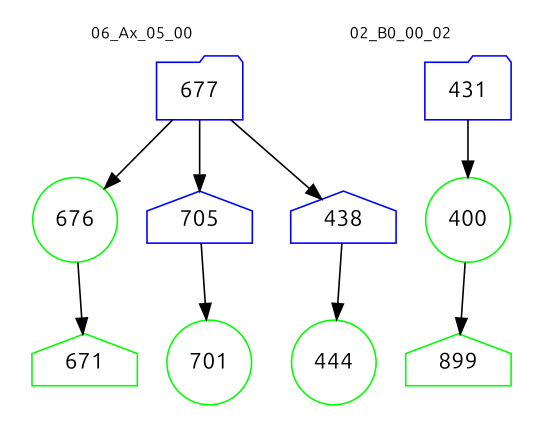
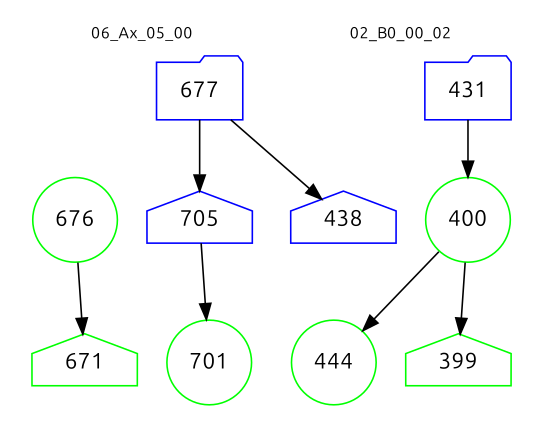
edge "677" -> "676": removed
edge "438" -> "444": now "400" -> "444"
node "899": label "899" -> "399"
